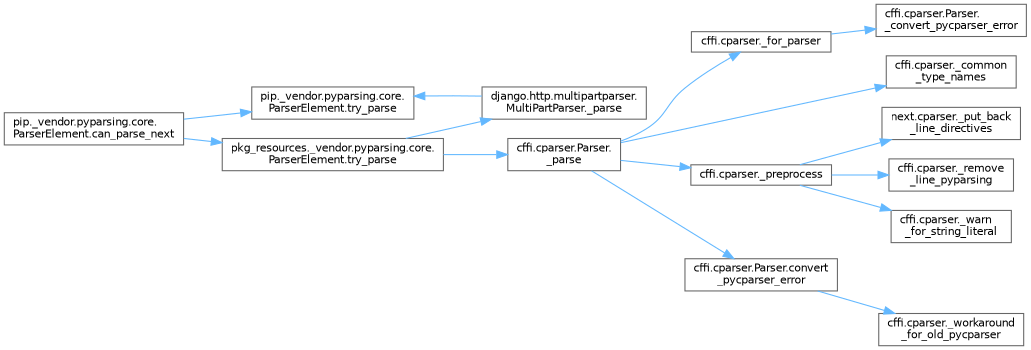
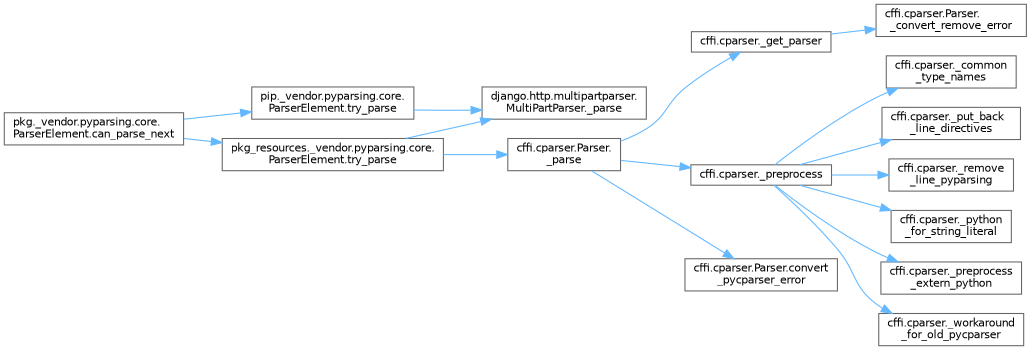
node "cffi.cparser.Parser. _convert_pycparser_error": label "cffi.cparser.Parser. _convert_pycparser_error" -> "cffi.cparser.Parser. _convert_remove_error"
node "cffi.cparser._for_parser": label "cffi.cparser._for_parser" -> "cffi.cparser._get_parser"
edge "django.http.multipartparser. MultiPartParser._parse" -> "pip._vendor.pyparsing.core. ParserElement.try_parse": reversed
edge "cffi.cparser.Parser. _parse" -> "cffi.cparser._common _type_names": now "cffi.cparser._preprocess" -> "cffi.cparser._common _type_names"
node "next.cparser._put_back _line_directives": label "next.cparser._put_back _line_directives" -> "cffi.cparser._put_back _line_directives"
node "pip._vendor.pyparsing.core. ParserElement.can_parse_next": label "pip._vendor.pyparsing.core. ParserElement.can_parse_next" -> "pkg._vendor.pyparsing.core. ParserElement.can_parse_next"
node "cffi.cparser._warn _for_string_literal": label "cffi.cparser._warn _for_string_literal" -> "cffi.cparser._python _for_string_literal"
node "cffi.cparser._preprocess _extern_python": added
edge "cffi.cparser.Parser.convert _pycparser_error" -> "cffi.cparser._workaround _for_old_pycparser": now "cffi.cparser._preprocess" -> "cffi.cparser._workaround _for_old_pycparser"
